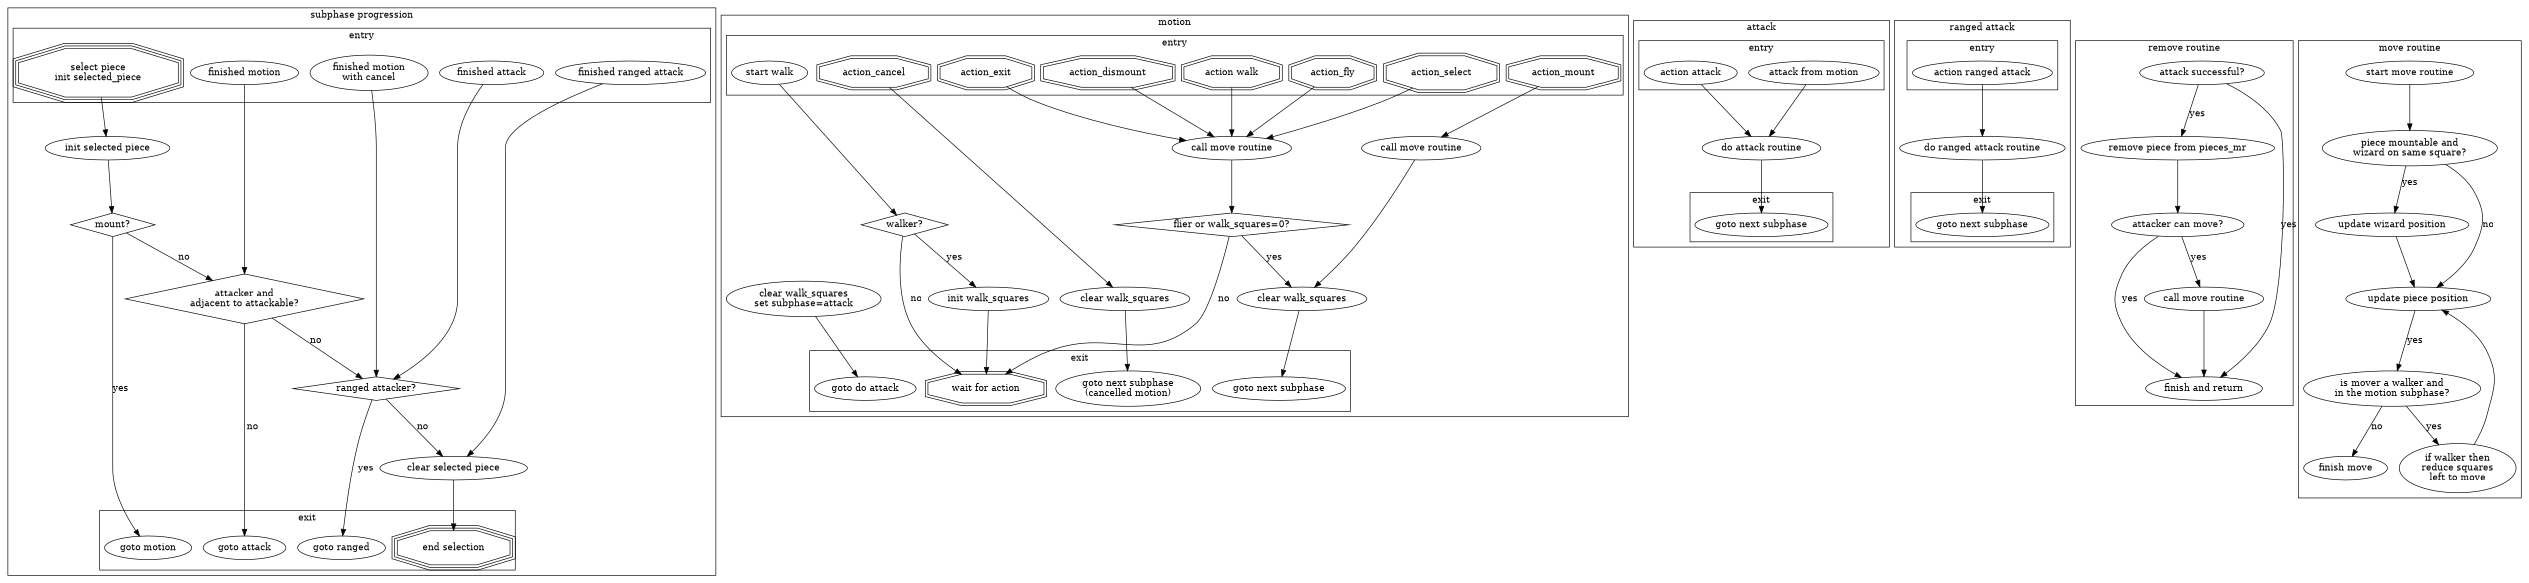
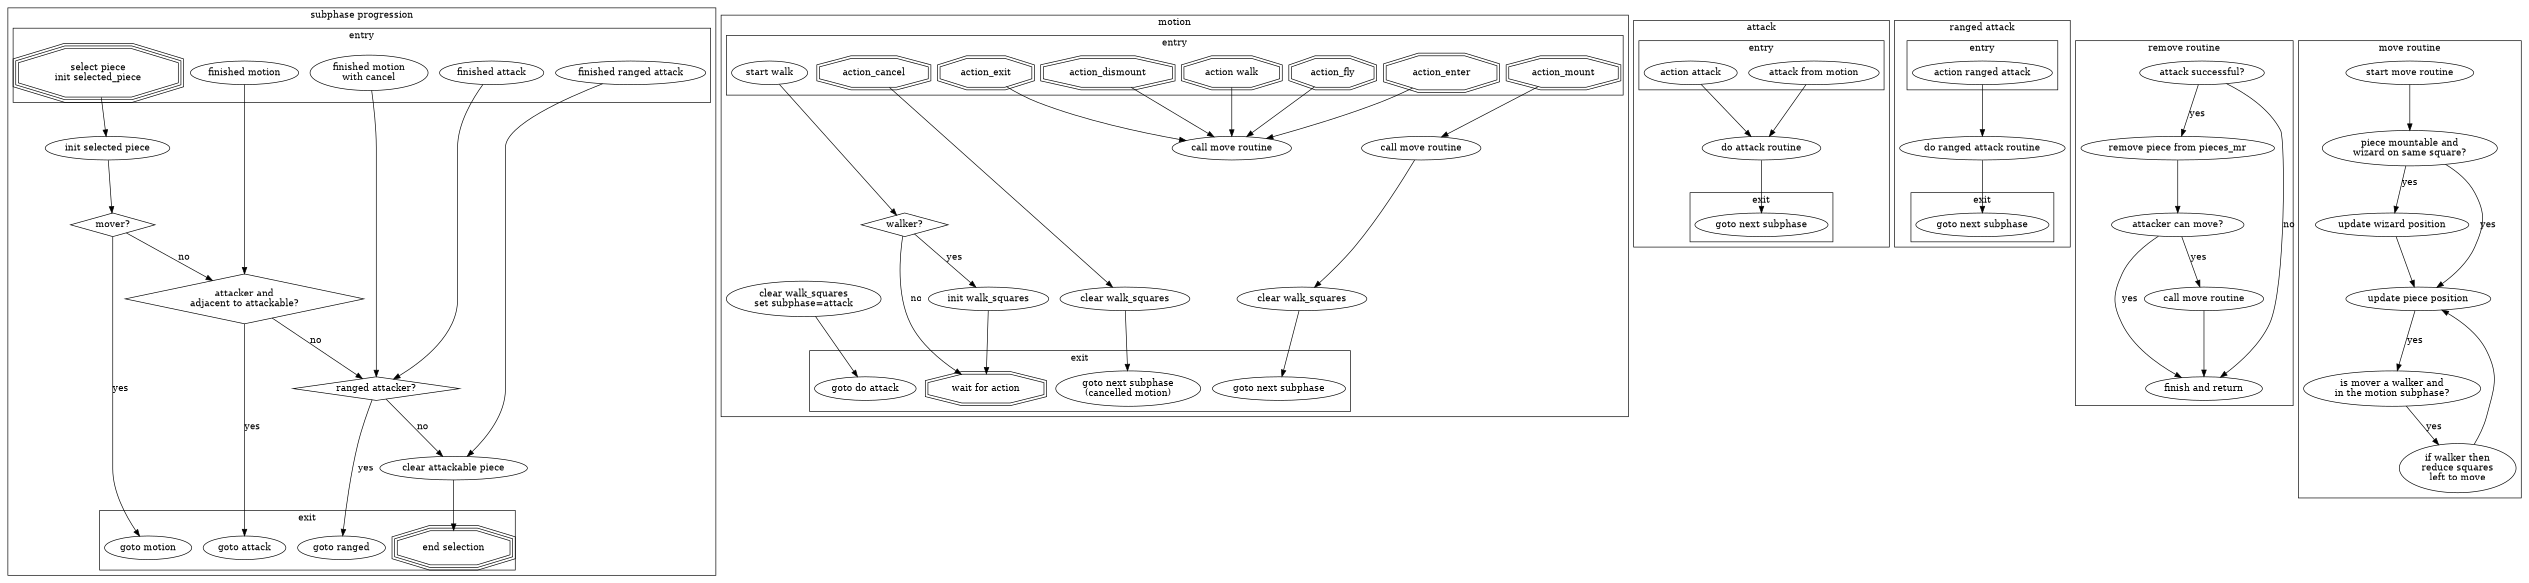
node "action_select": label "action_select" -> "action_enter"
node "mount?": label "mount?" -> "mover?"
node "flier or walk_squares=0?": removed
edge "attack successful?" -> "finish and return": label "yes" -> "no"
edge "piece mountable and wizard on same square?" -> "update piece position": label "no" -> "yes"
edge "attacker and adjacent to attackable?" -> "goto attack": label "no" -> "yes"
node "clear selected piece": label "clear selected piece" -> "clear attackable piece"
node "finish move": removed
